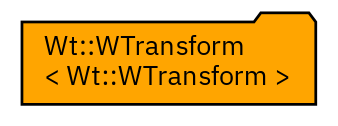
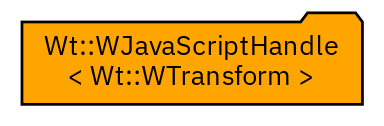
node "Wt::WTransform < Wt::WTransform >": label "Wt::WTransform < Wt::WTransform >" -> "Wt::WJavaScriptHandle < Wt::WTransform >"
